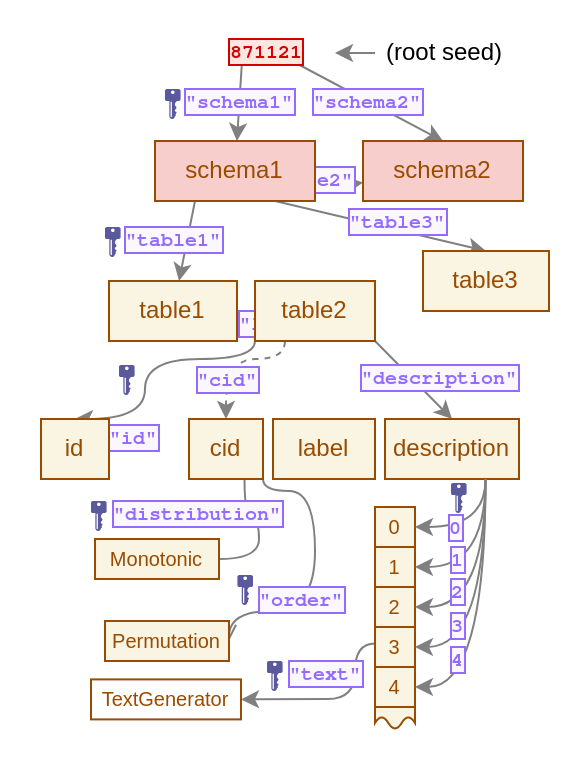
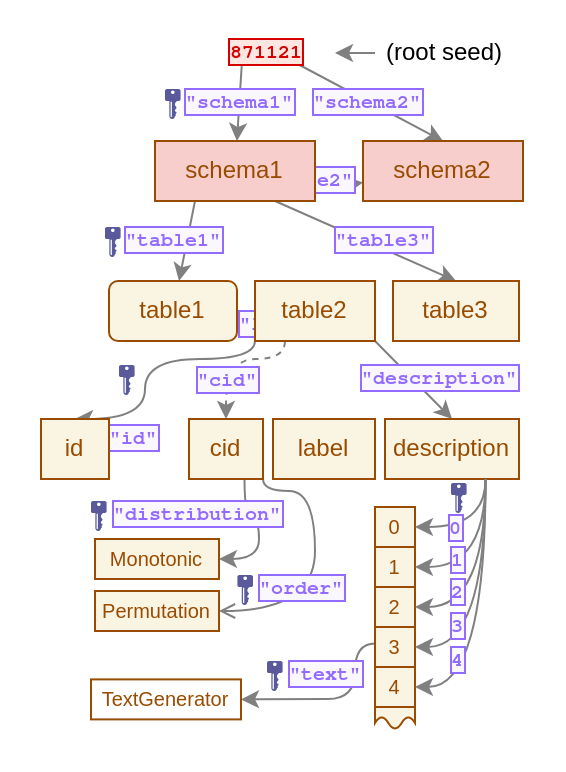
node "table3": moved (486, 281) -> (456, 311)
node "table1": shape rectangle -> rounded rectangle
edge "cid" -- "Monotonic": arrowhead none -> classic
node "Permutation": moved (167, 641) -> (157, 611)
